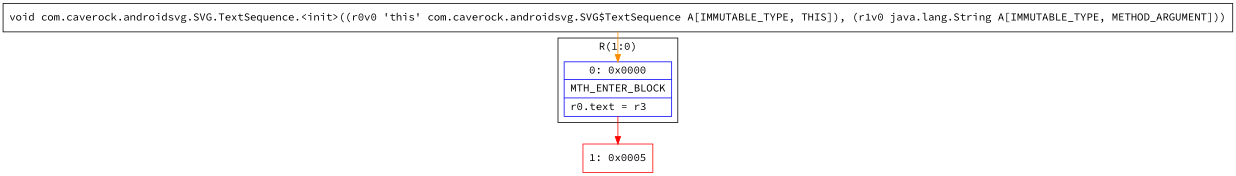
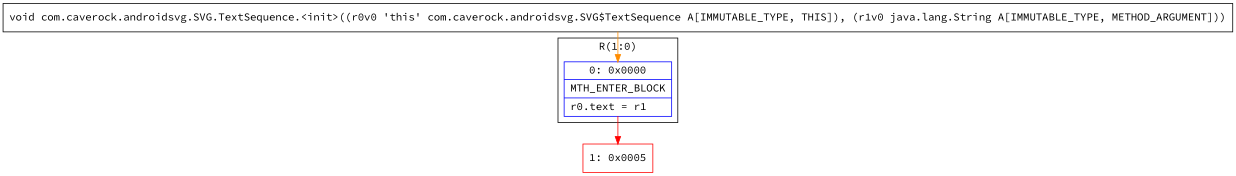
node "0: 0x0000": text "r0.text = r3" -> "r0.text = r1"
